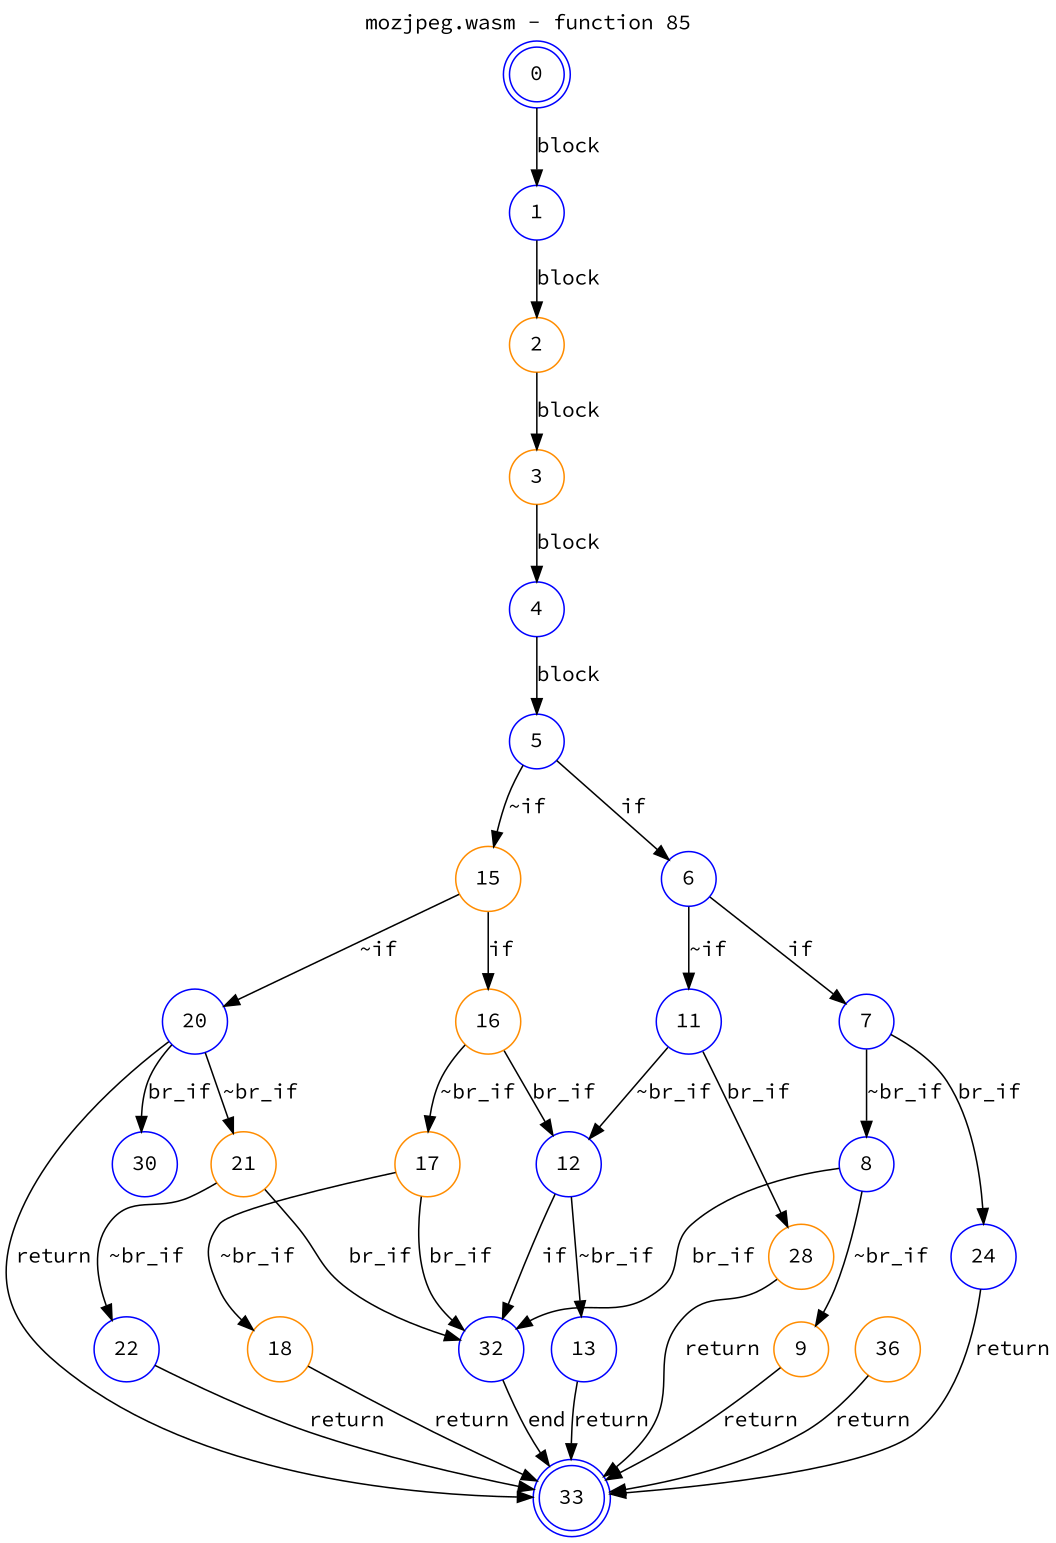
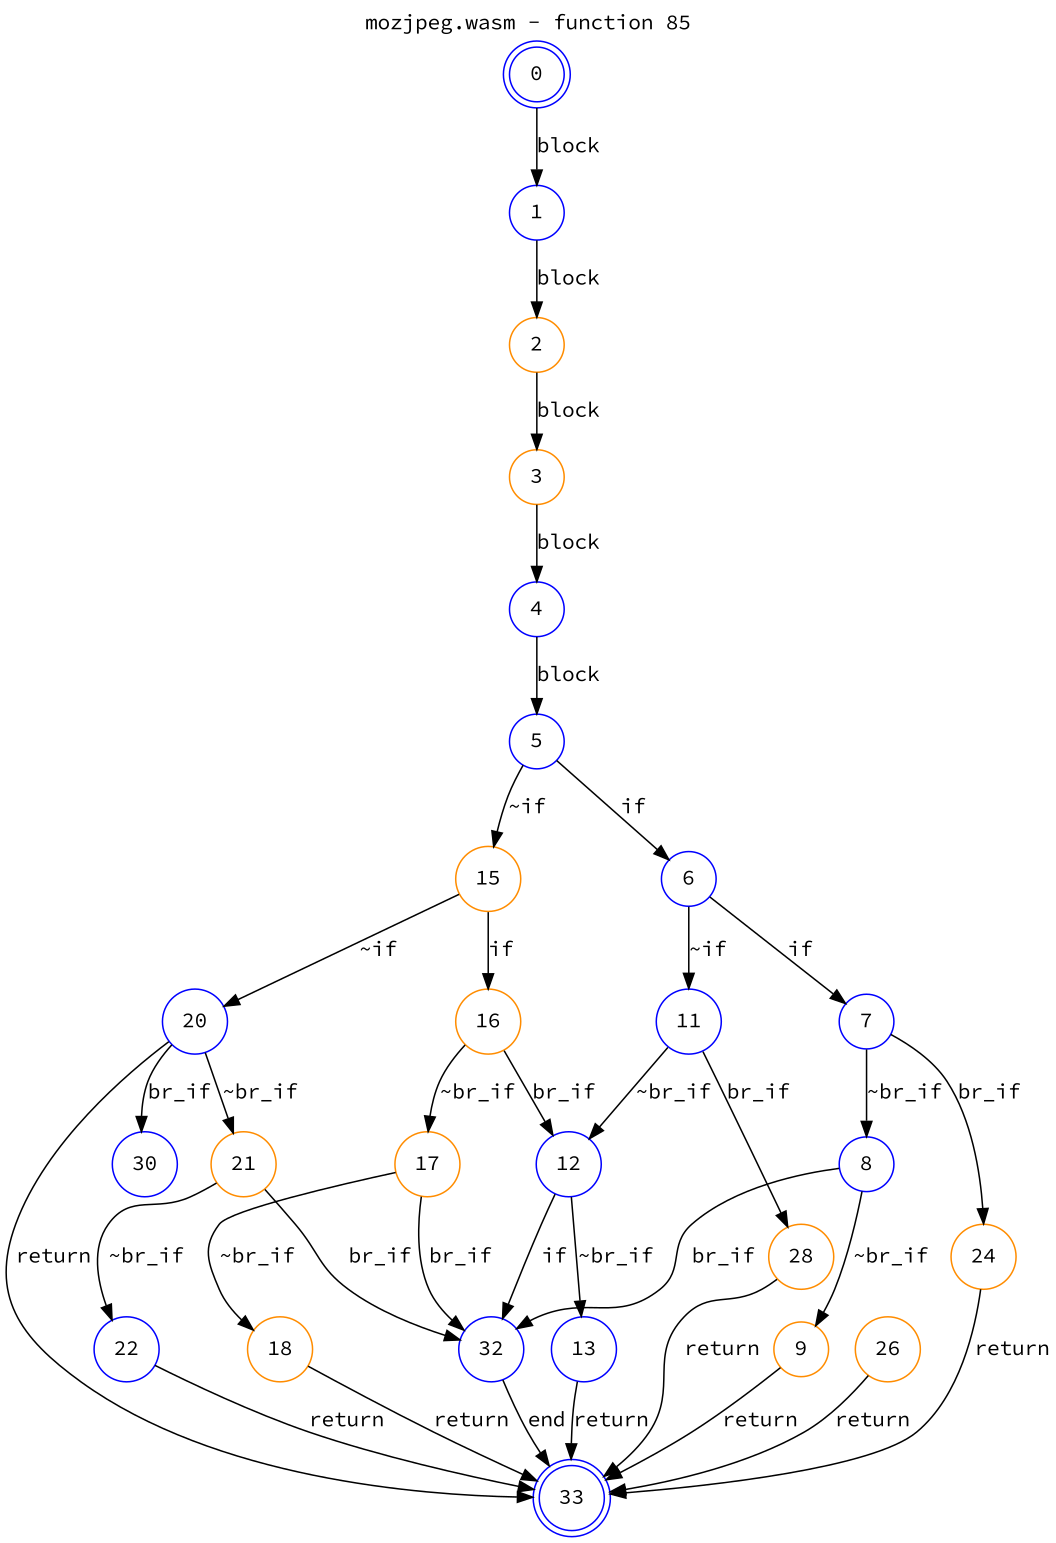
node "24": color blue -> darkorange
node "36": label "36" -> "26"
